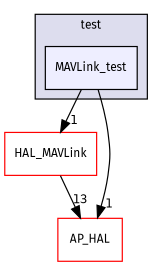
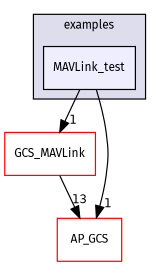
cluster "test": label "test" -> "examples"
node "HAL_MAVLink": label "HAL_MAVLink" -> "GCS_MAVLink"
node "AP_HAL": label "AP_HAL" -> "AP_GCS"
